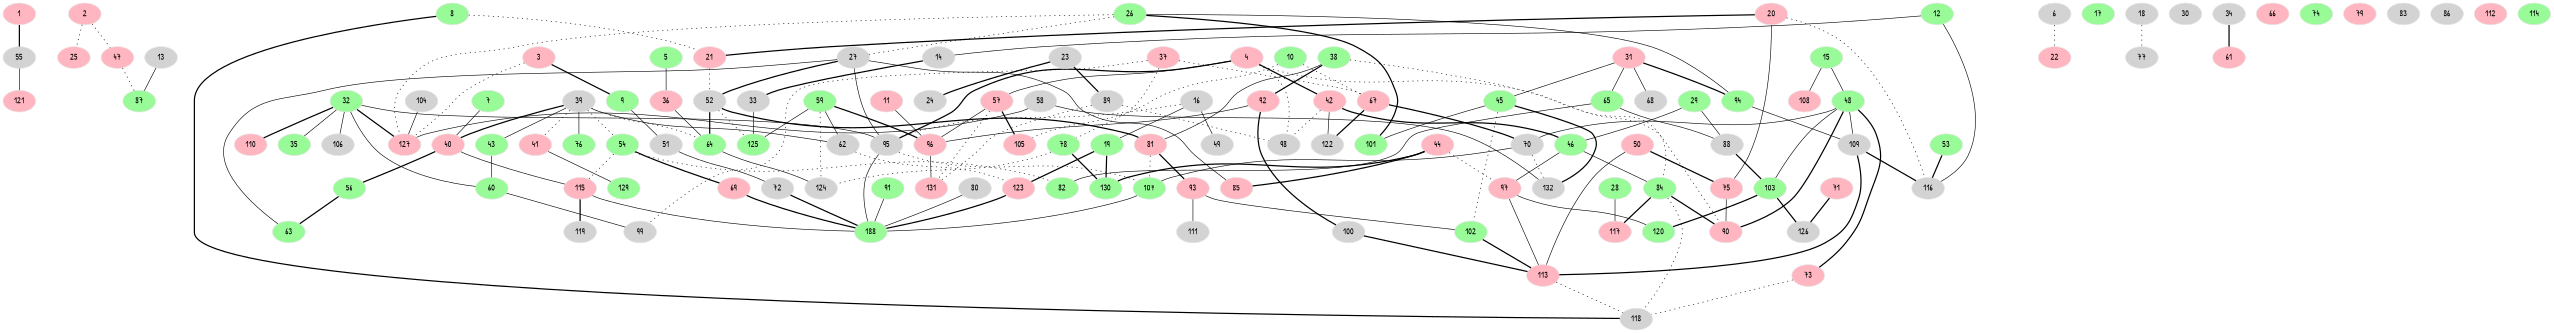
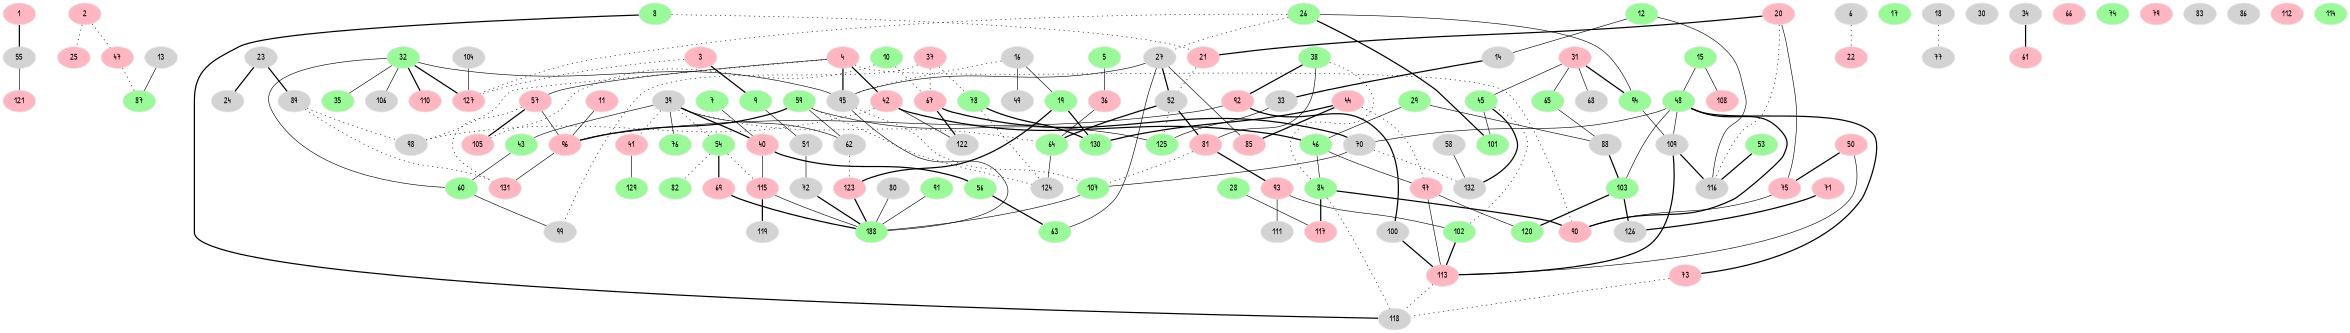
edge "58" -- "127": removed
edge "65" -- "82": removed
